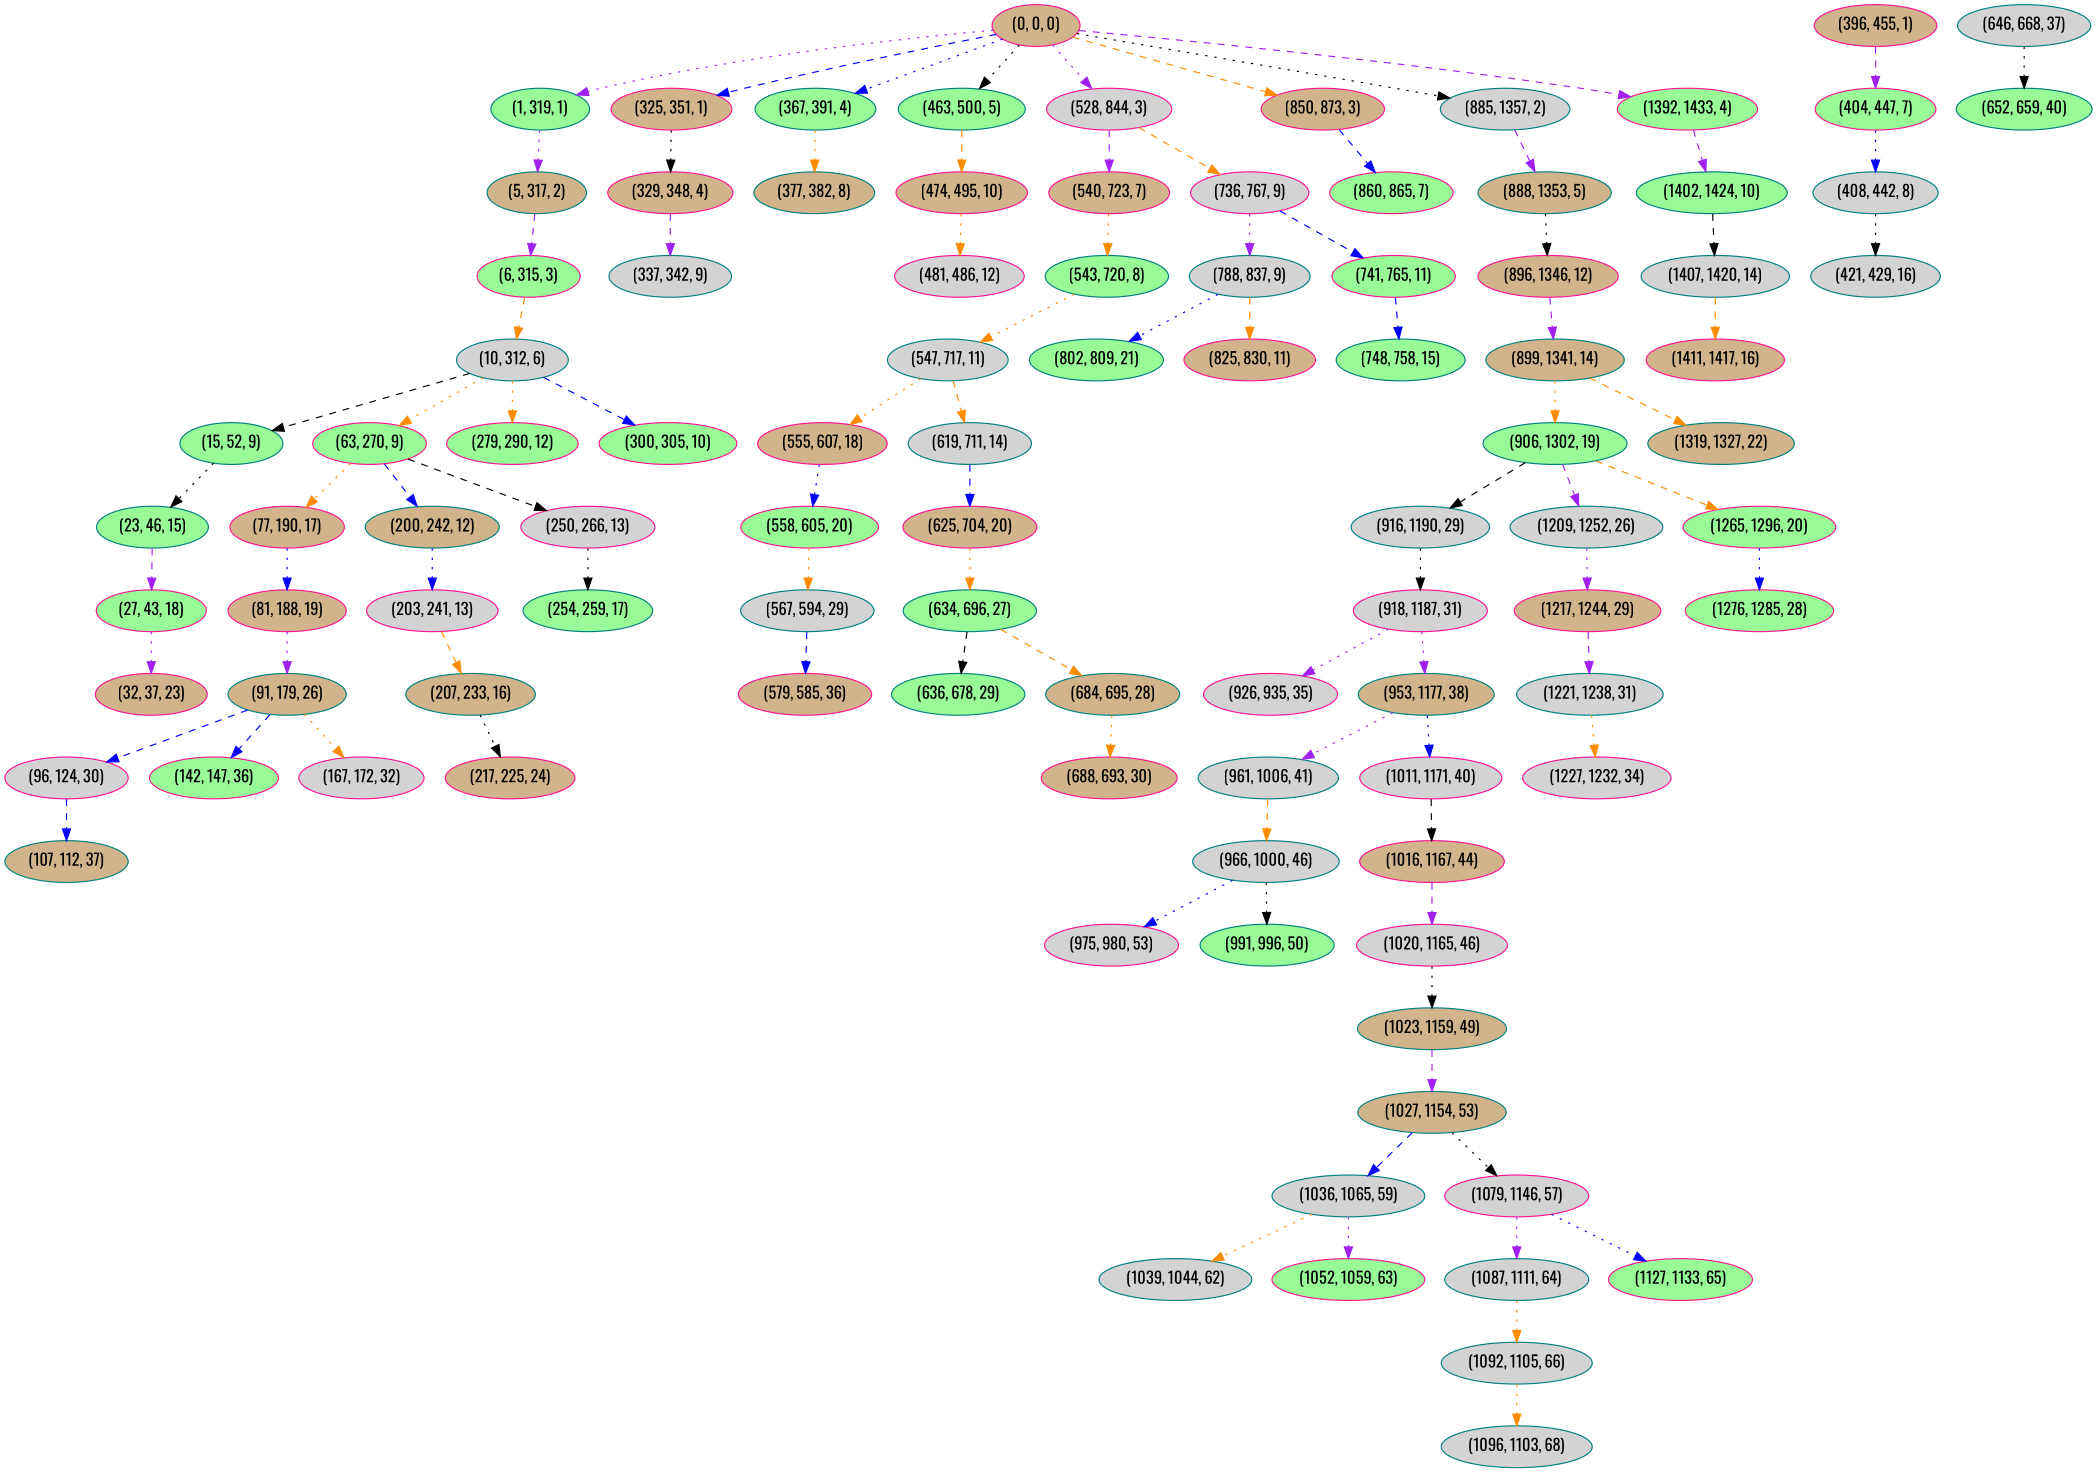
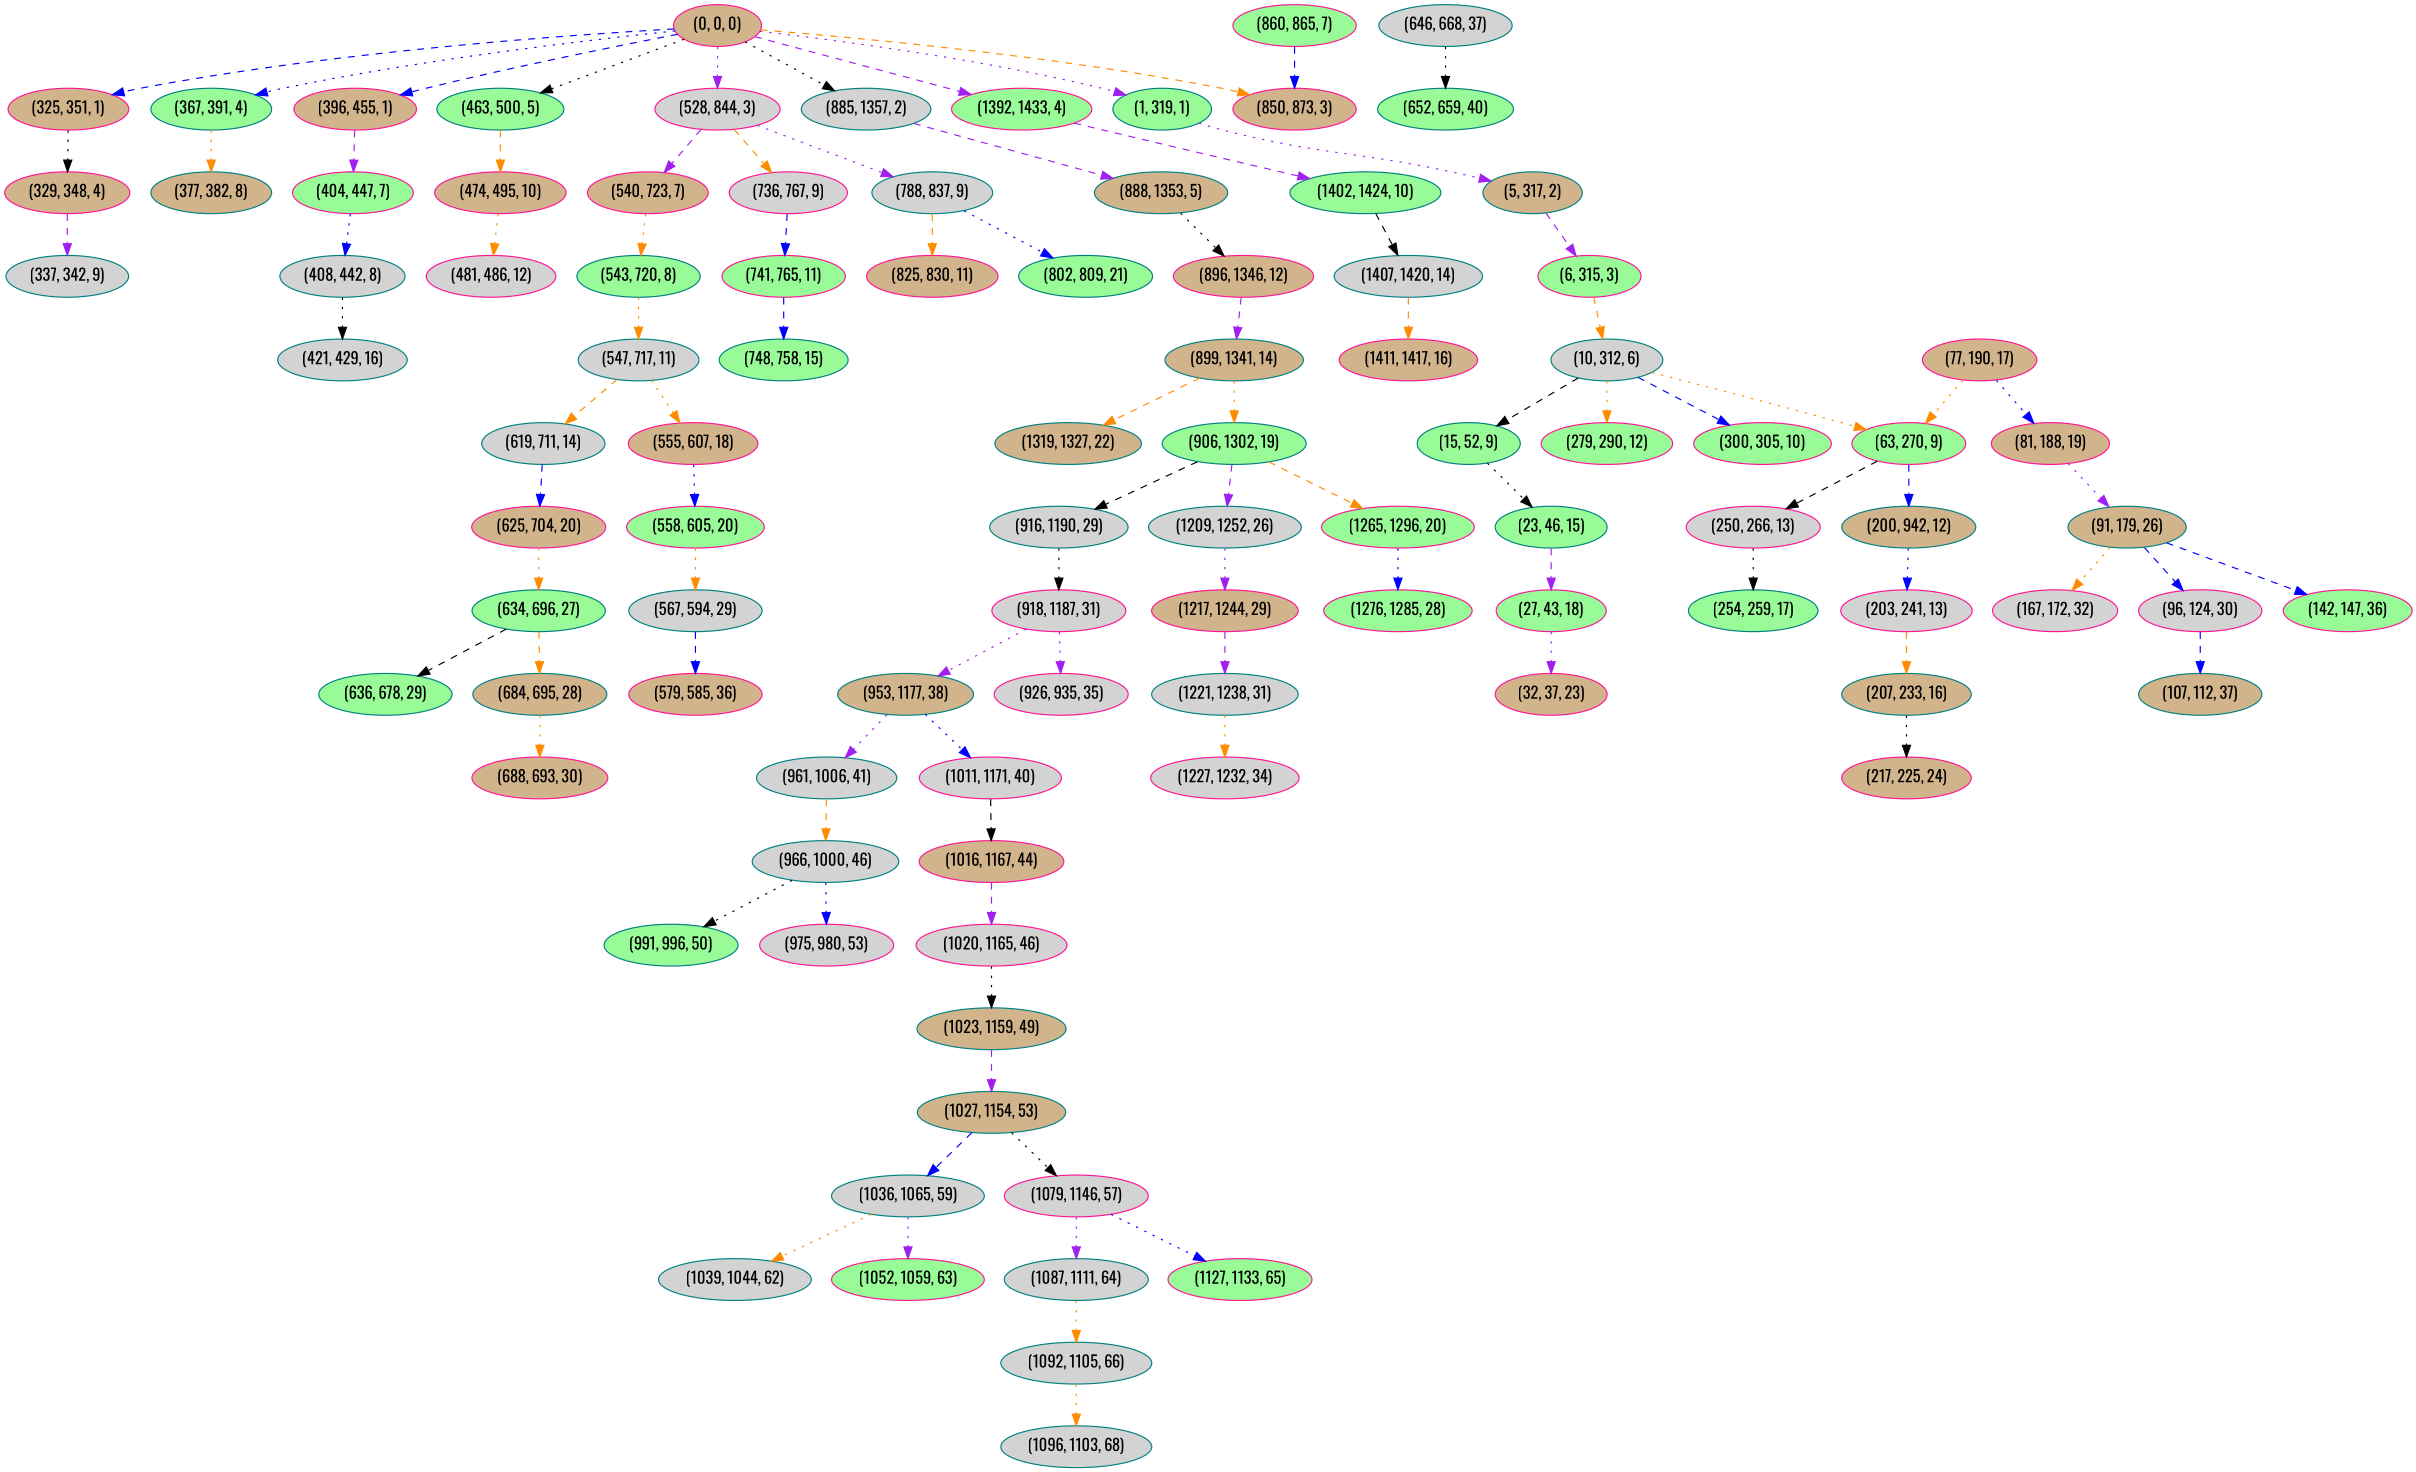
edge "(0, 0, 0)" -> "(396, 455, 1)": added
edge "(850, 873, 3)" -> "(860, 865, 7)": reversed
edge "(736, 767, 9)" -> "(788, 837, 9)": now "(528, 844, 3)" -> "(788, 837, 9)"
edge "(63, 270, 9)" -> "(77, 190, 17)": reversed
node "(200, 242, 12)": label "(200, 242, 12)" -> "(200, 942, 12)"
